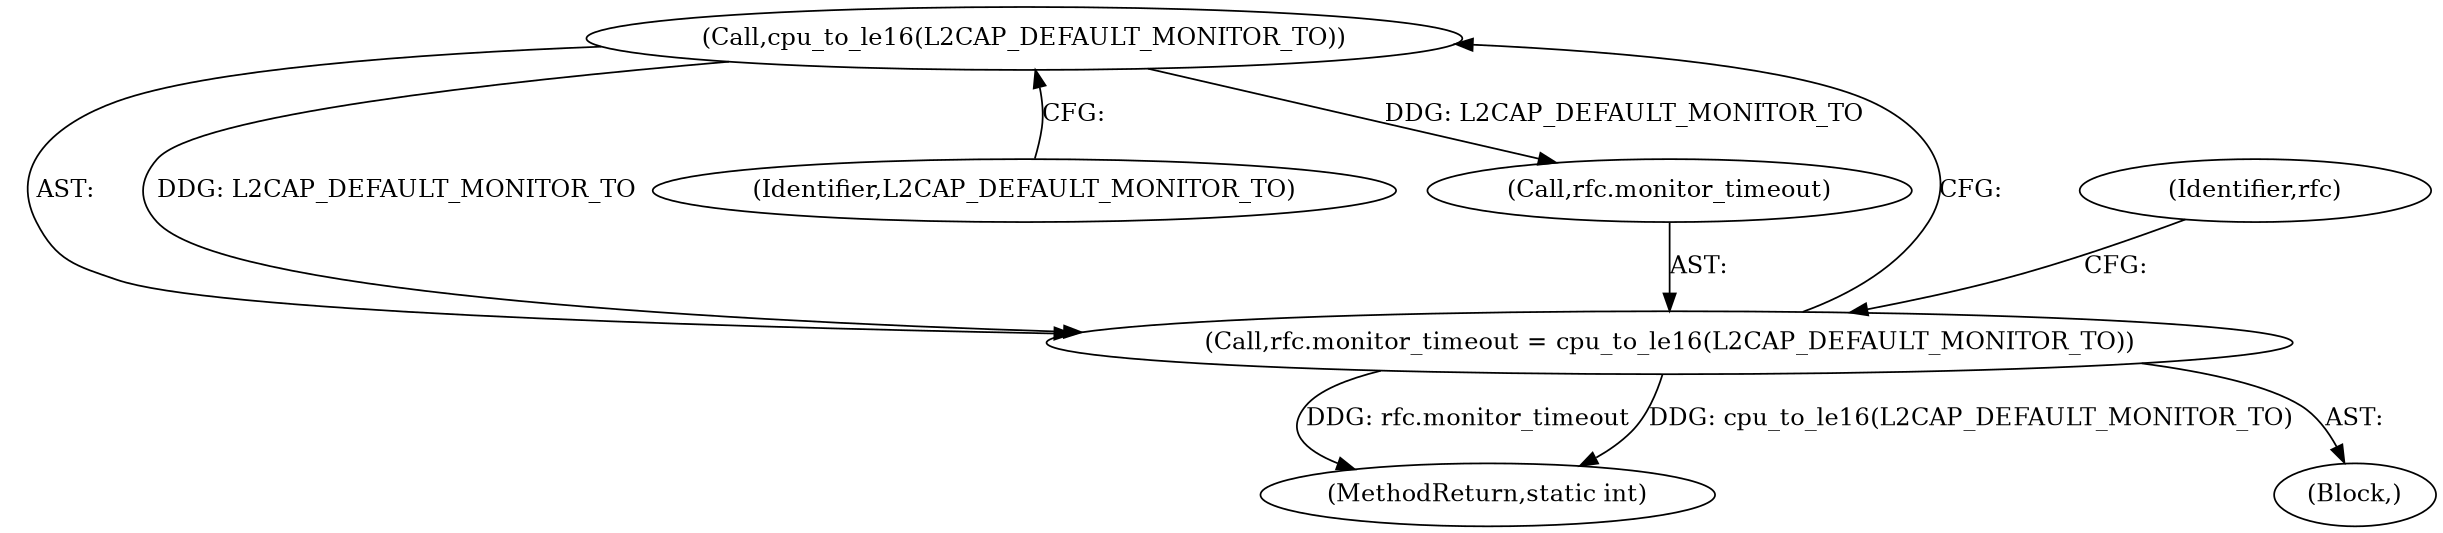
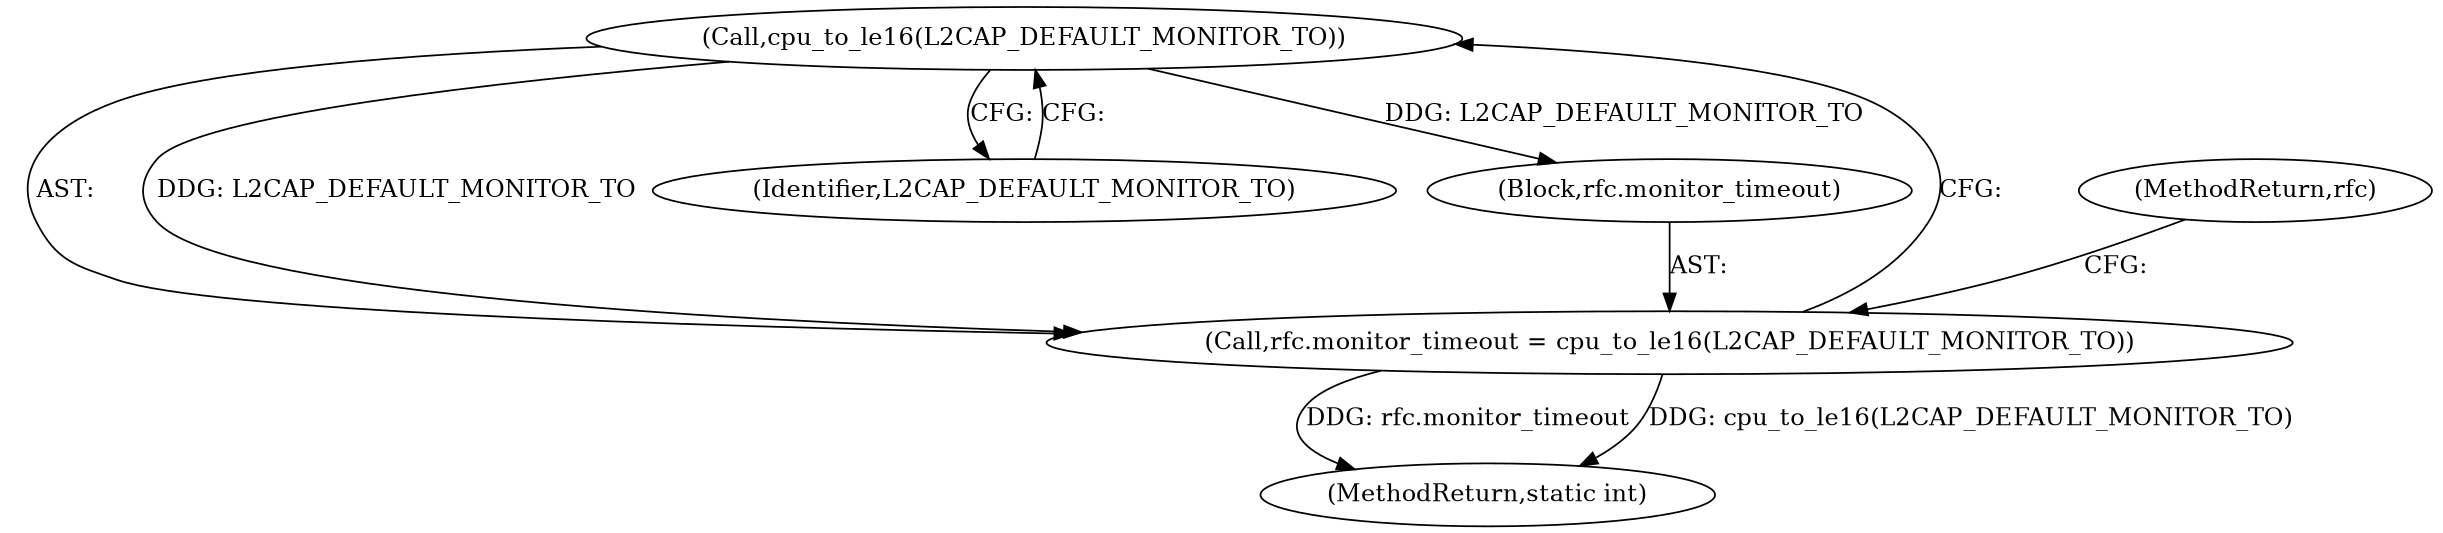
edge "(Call,cpu_to_le16(L2CAP_DEFAULT_MONITOR_TO))" -> "(Identifier,L2CAP_DEFAULT_MONITOR_TO)": added, label "CFG:"
node "(Call,rfc.monitor_timeout)": label "(Call,rfc.monitor_timeout)" -> "(Block,rfc.monitor_timeout)"
node "(Identifier,rfc)": label "(Identifier,rfc)" -> "(MethodReturn,rfc)"
node "(Block,)": removed
